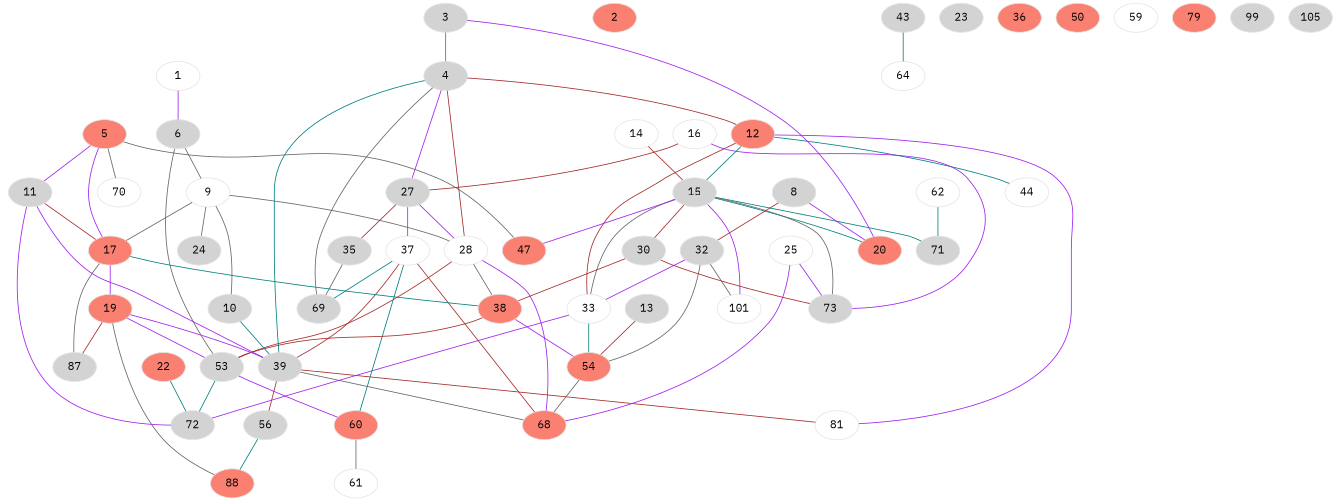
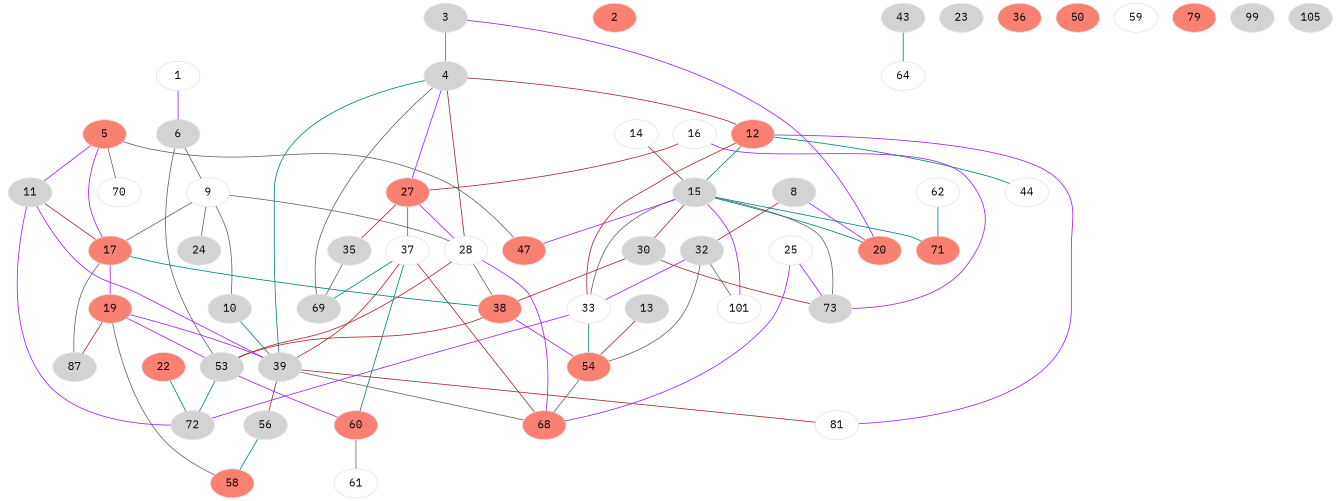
node "27": fillcolor lightgrey -> salmon
node "71": fillcolor lightgrey -> salmon
node "88": label "88" -> "58"
